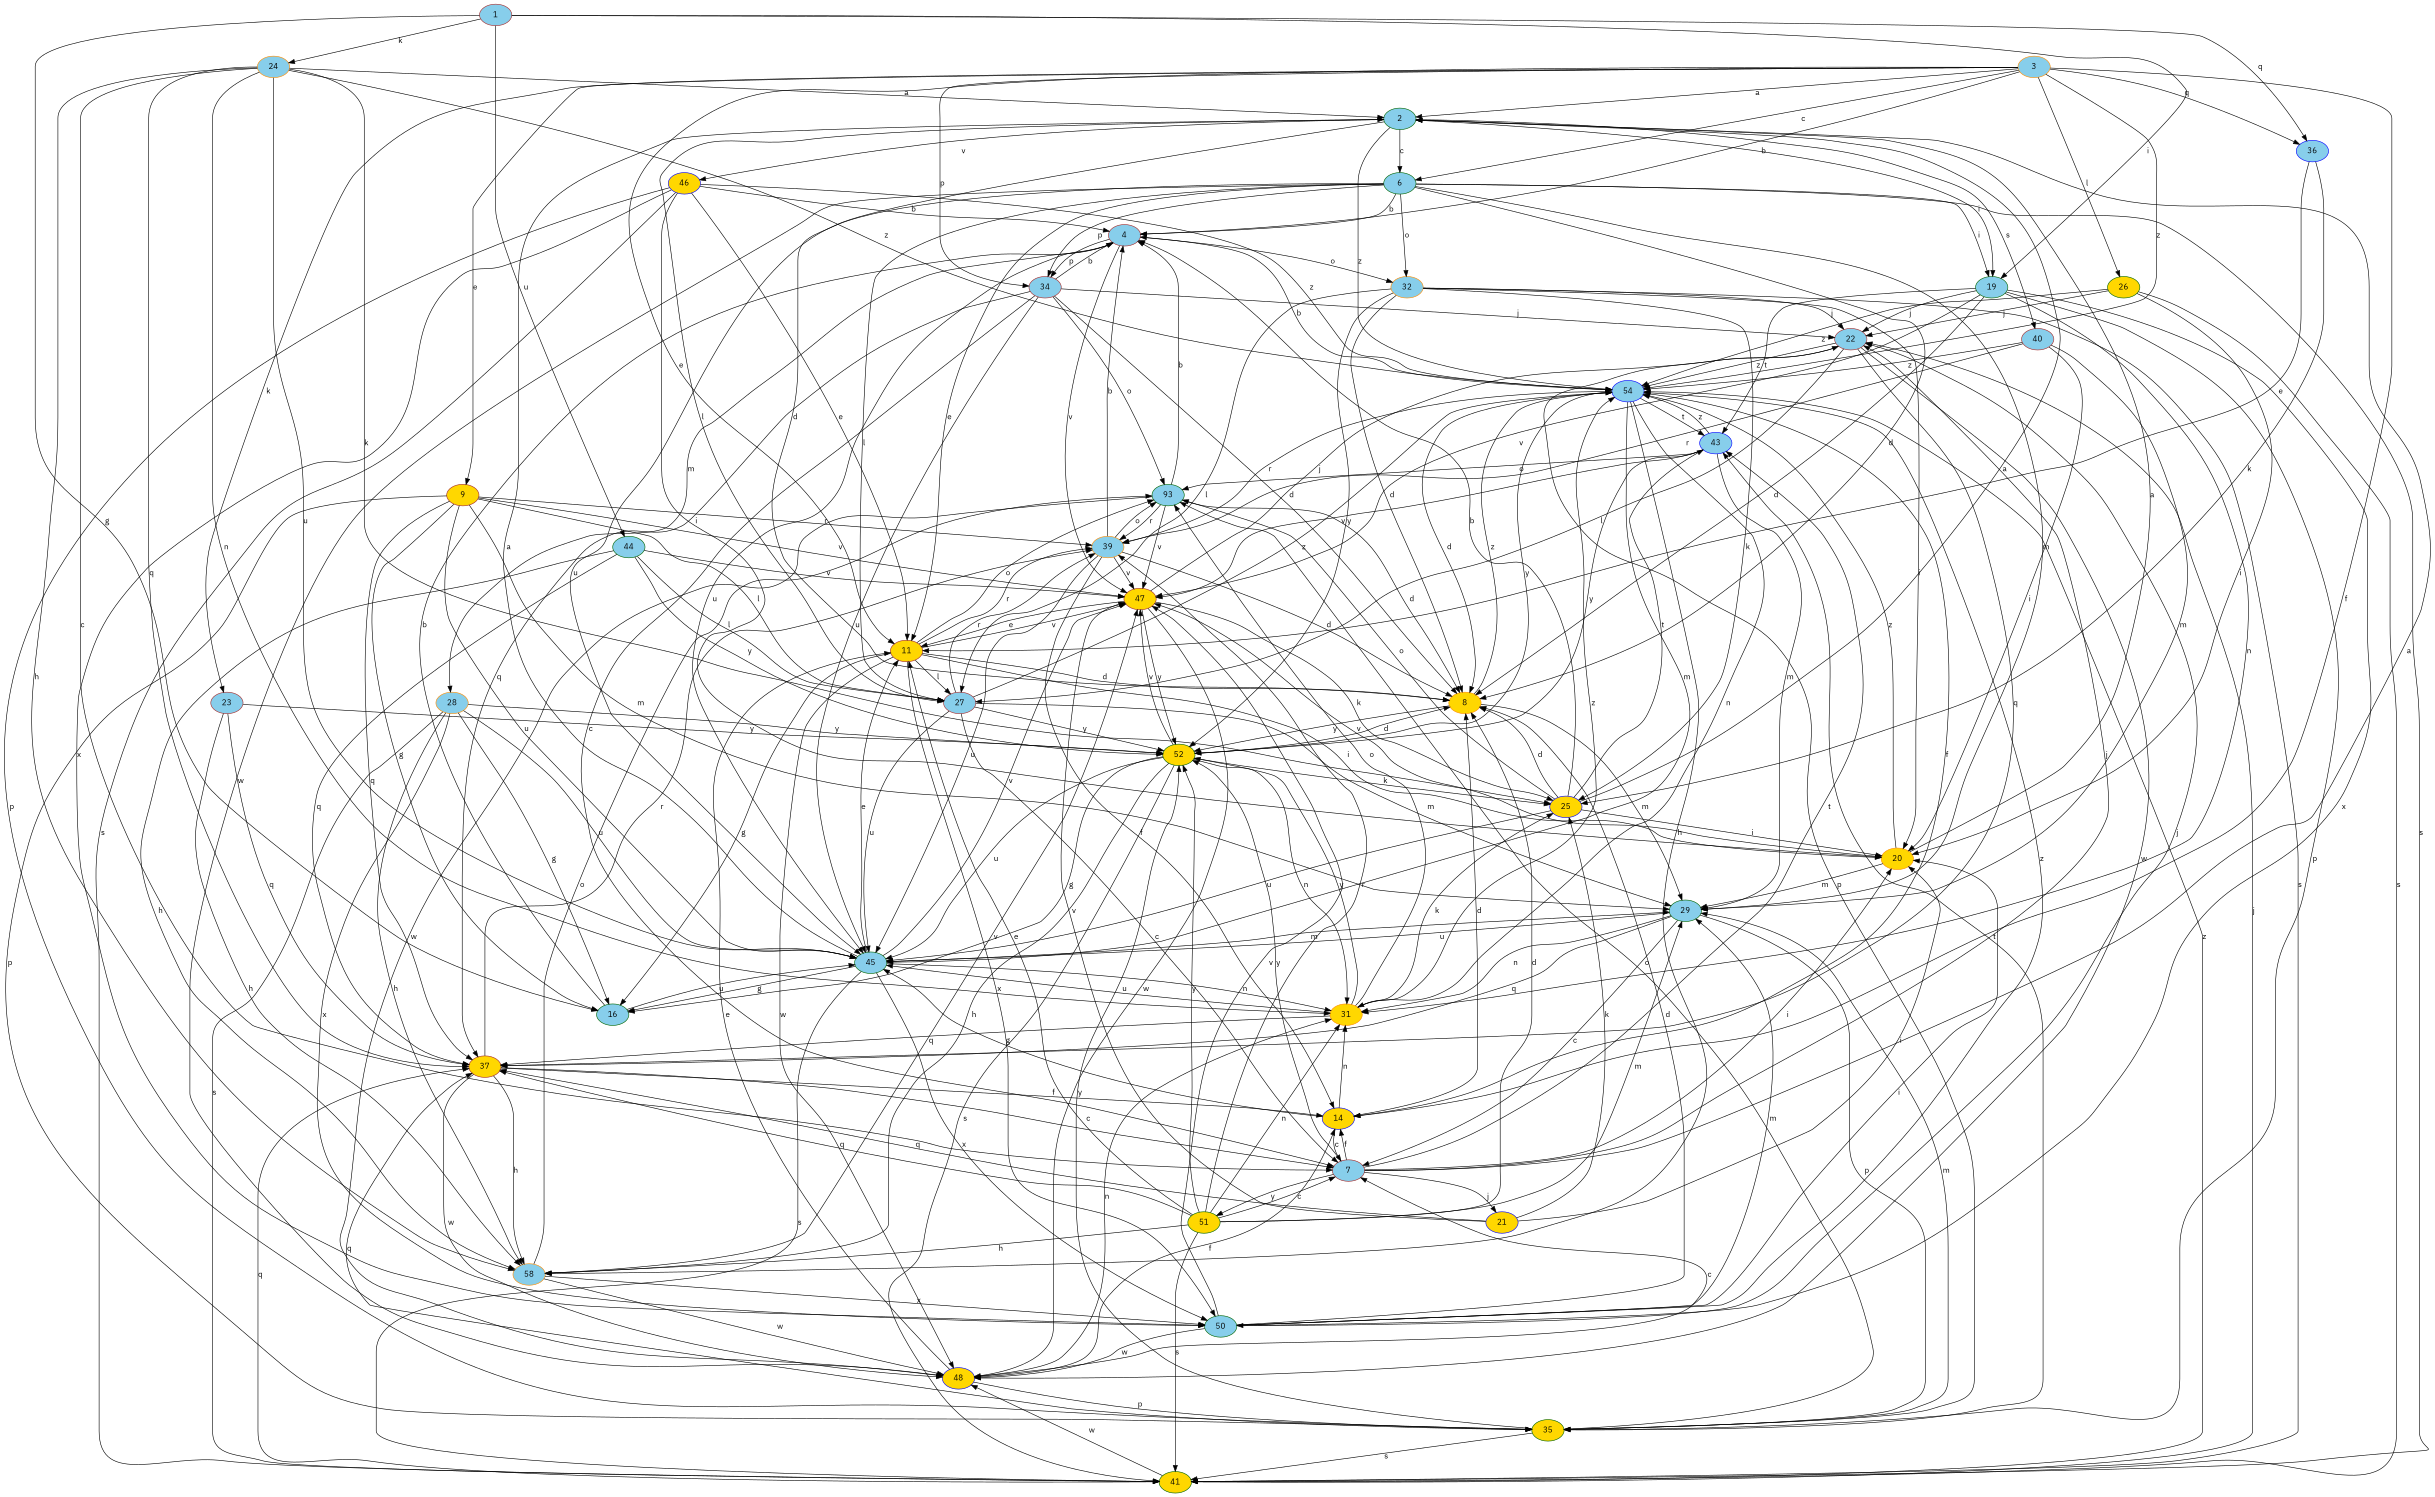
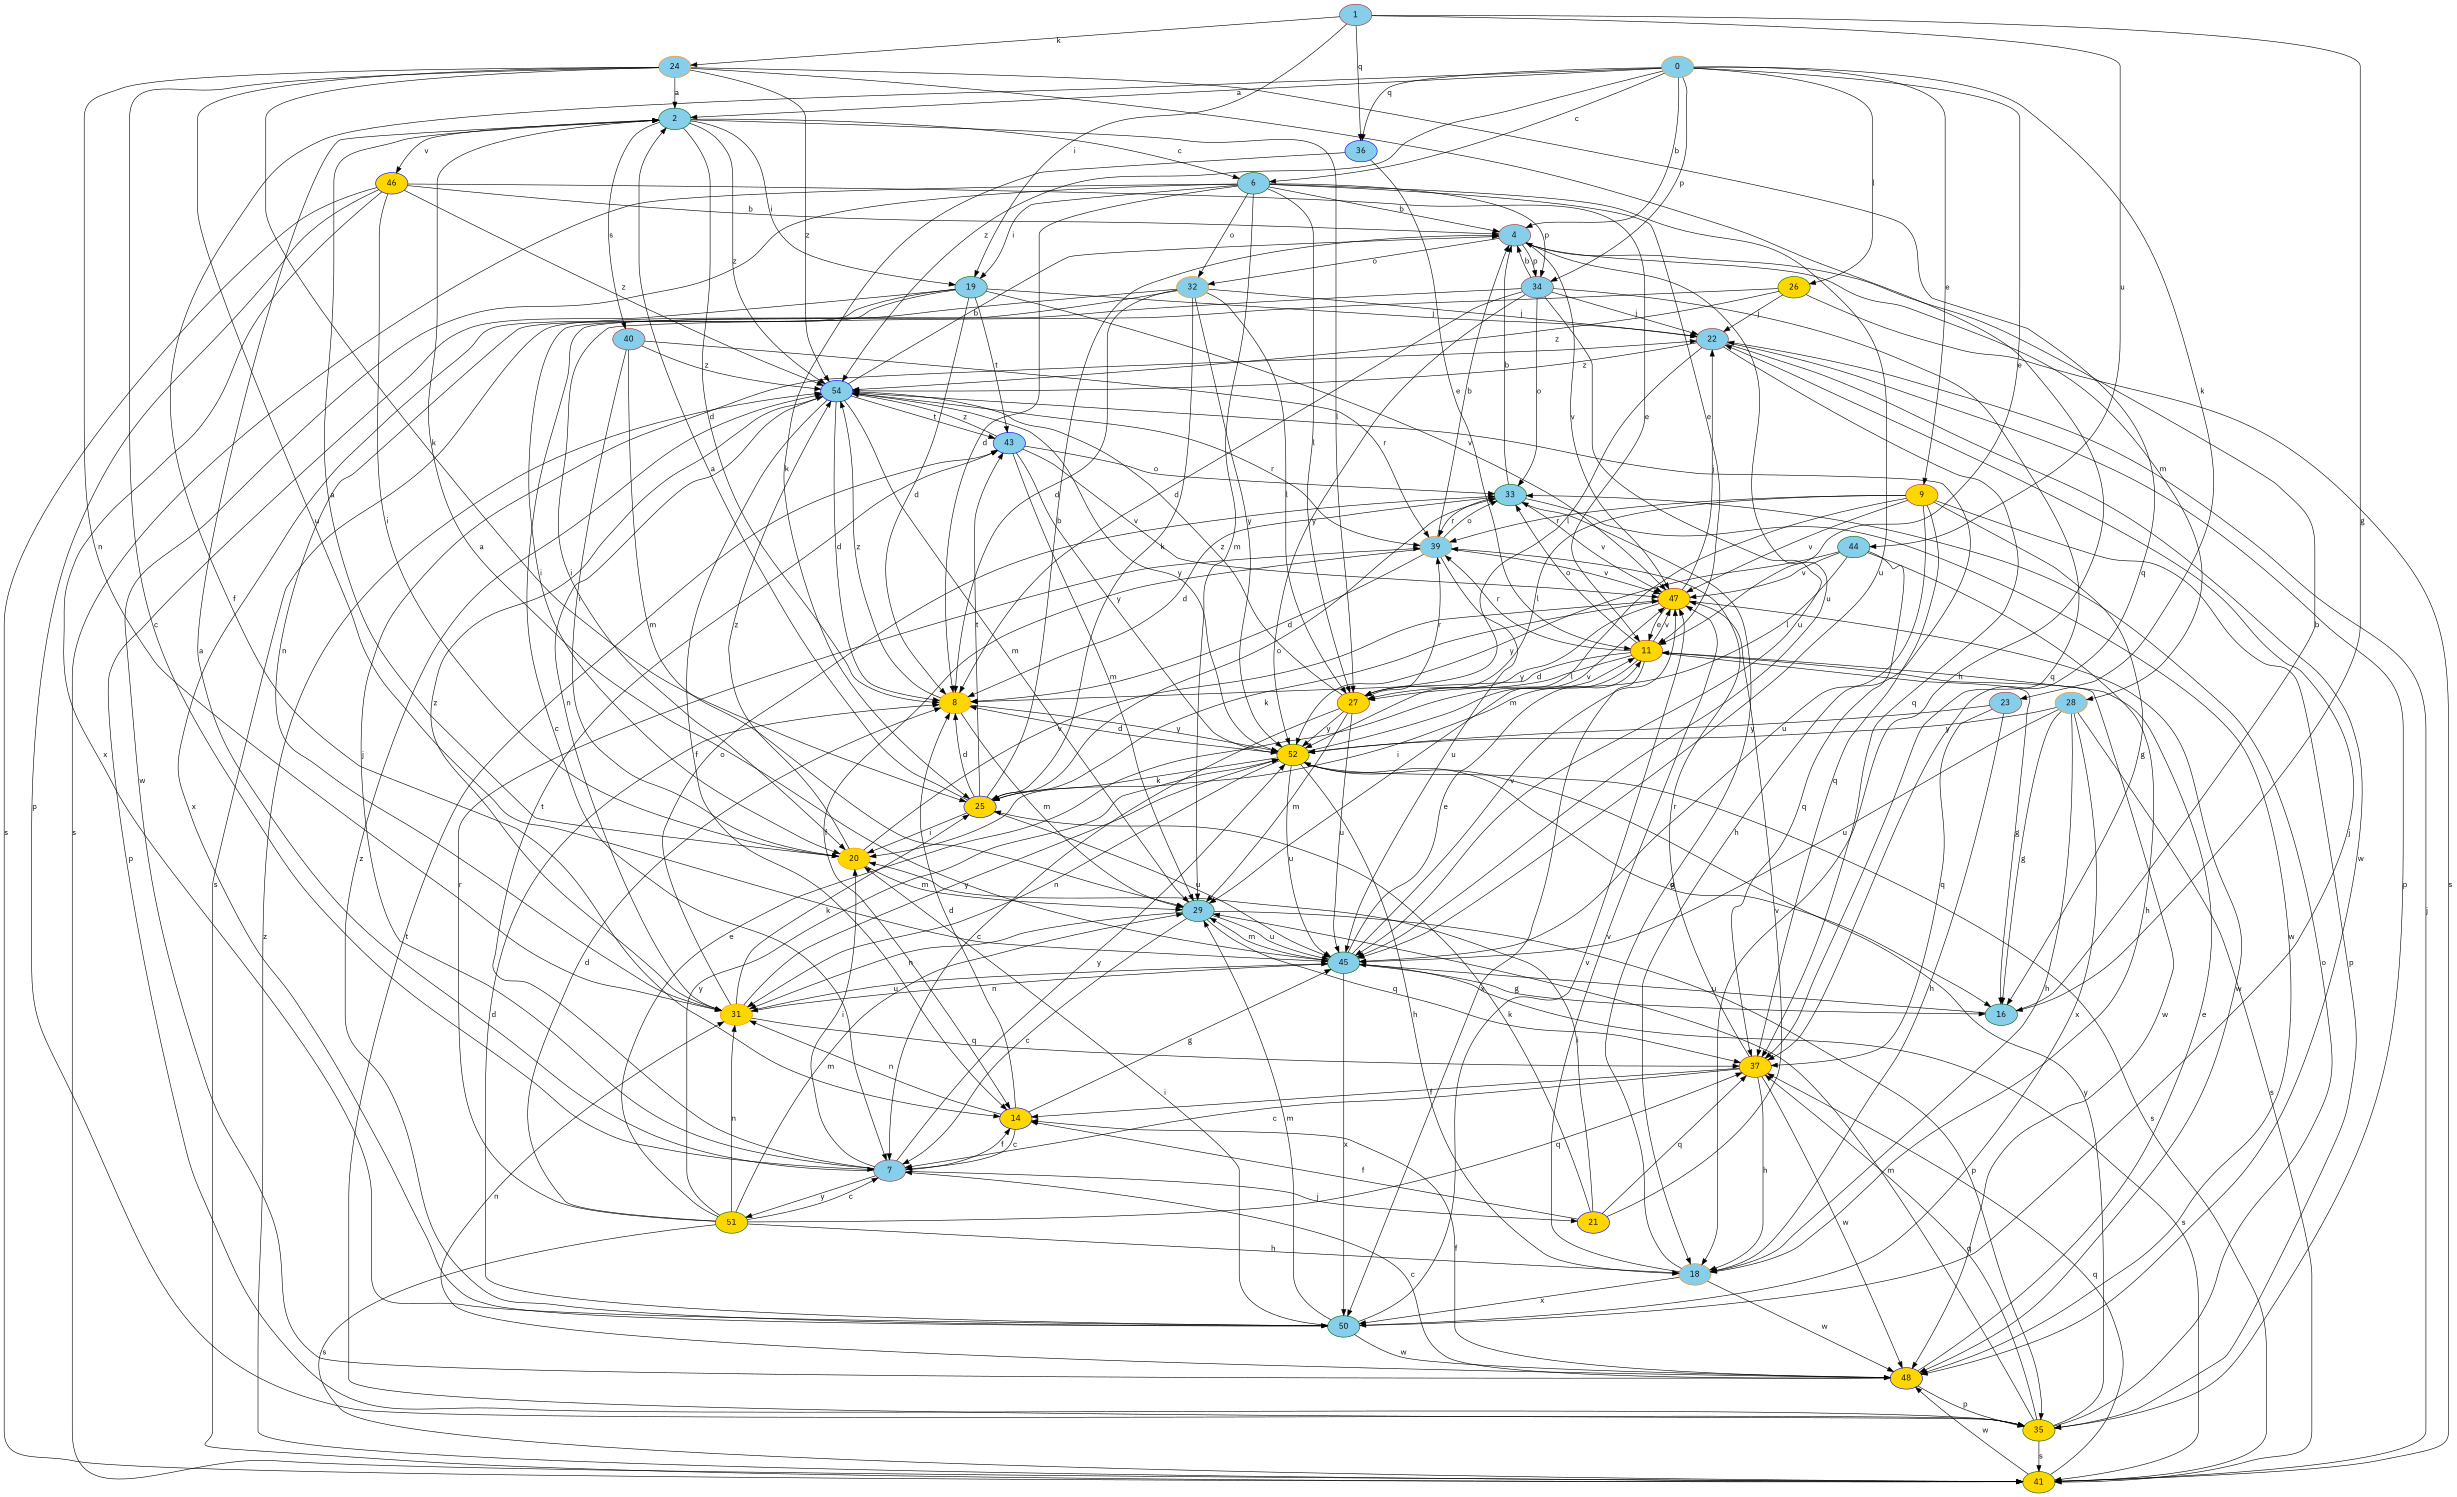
node "3": label "3" -> "0"
edge "34" -> "52": added, label "y"
node "93": label "93" -> "33"
node "27": fillcolor skyblue -> gold
edge "54" -> "45": now "54" -> "29"
edge "21" -> "14": added, label "f"
node "58": label "58" -> "18"
